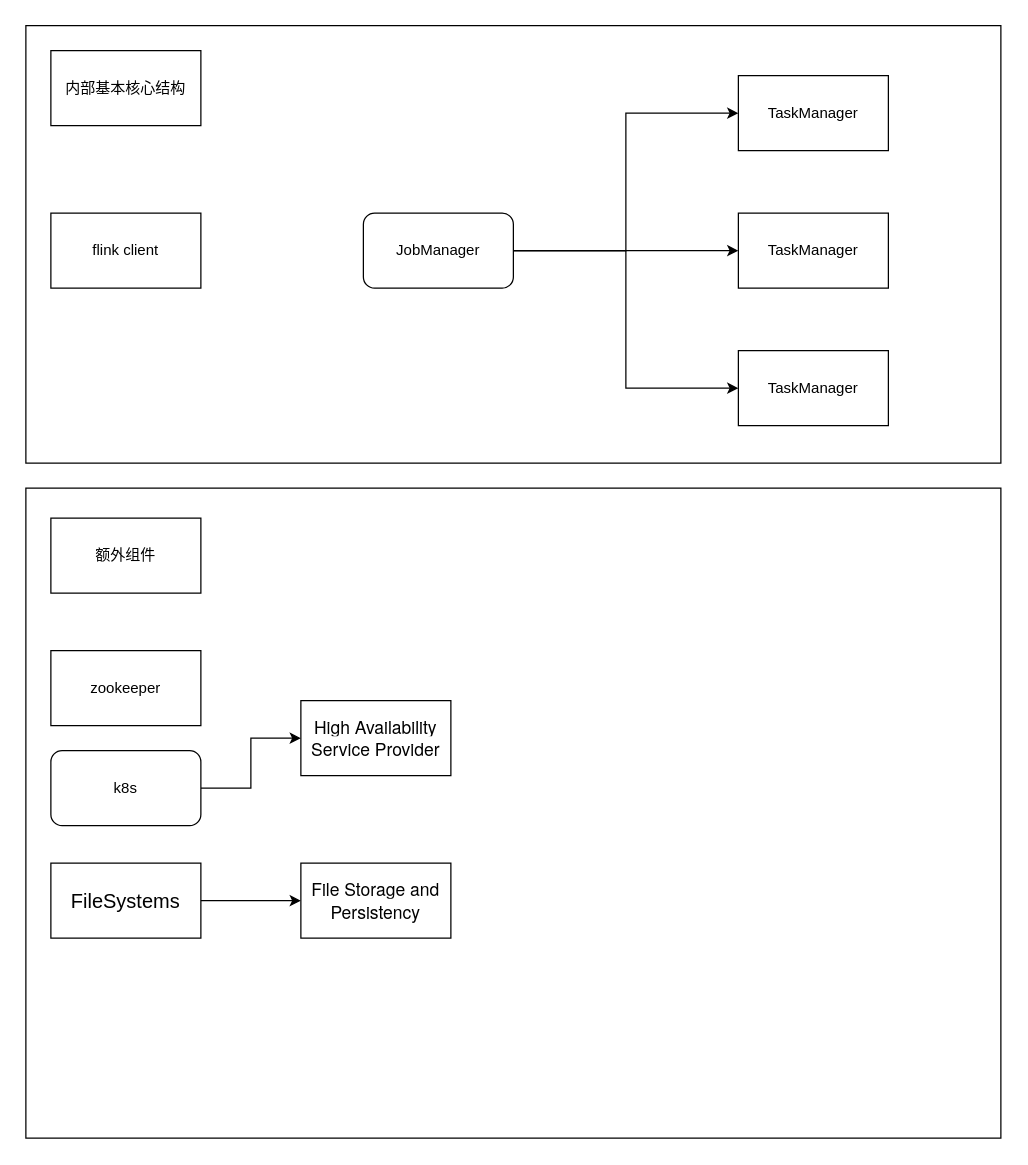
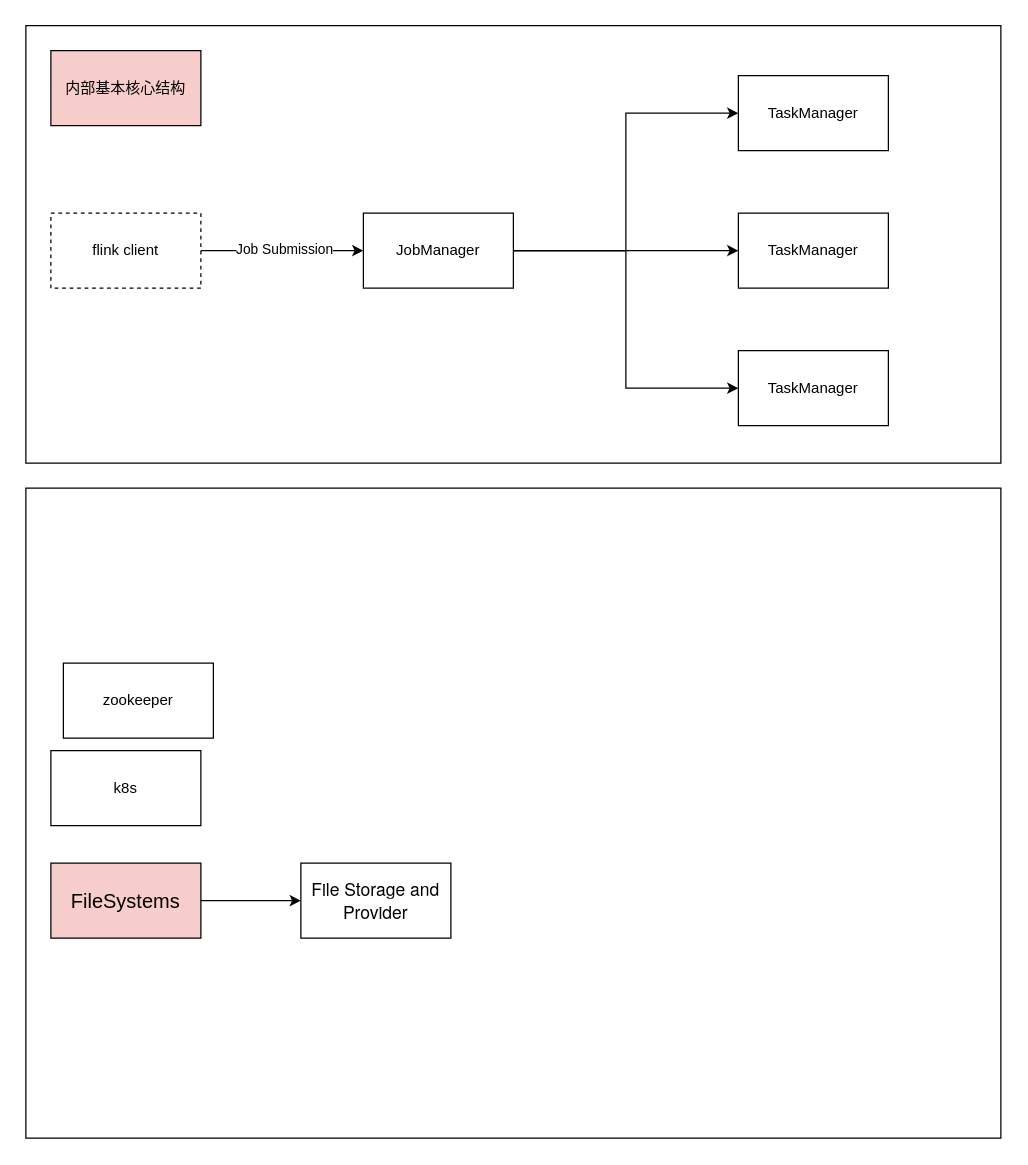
node "内部基本核心结构": fillcolor #ffffff -> #f8cecc
node "flink client": style solid -> dashed
edge "flink client" -> "JobManager": added, label "Job Submission"
node "JobManager": shape rounded rectangle -> rectangle
node "额外组件": removed
node "zookeeper": moved (126, 688) -> (138, 701)
node "High Availability Service Provider": removed
edge "k8s" -> "High Availability Service Provider": removed
node "k8s": shape rounded rectangle -> rectangle
node "FileSystems": fillcolor #ffffff -> #f8cecc
node "File Storage and Persistency": label "File Storage and Persistency" -> "File Storage and Provider"
